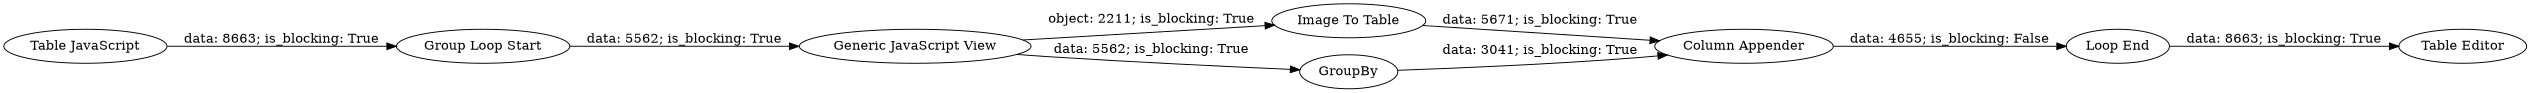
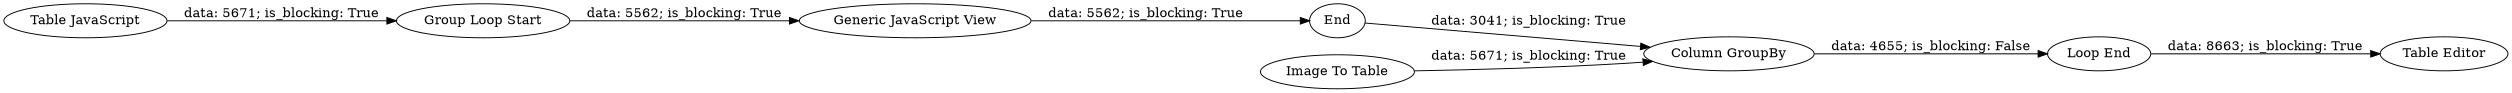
edge "Generic JavaScript View" -> "Image To Table": removed, label "object: 2211; is_blocking: True"
edge "Table JavaScript" -> "Group Loop Start": label "data: 8663; is_blocking: True" -> "data: 5671; is_blocking: True"
node "Column Appender": label "Column Appender" -> "Column GroupBy"
node "GroupBy": label "GroupBy" -> "End"
